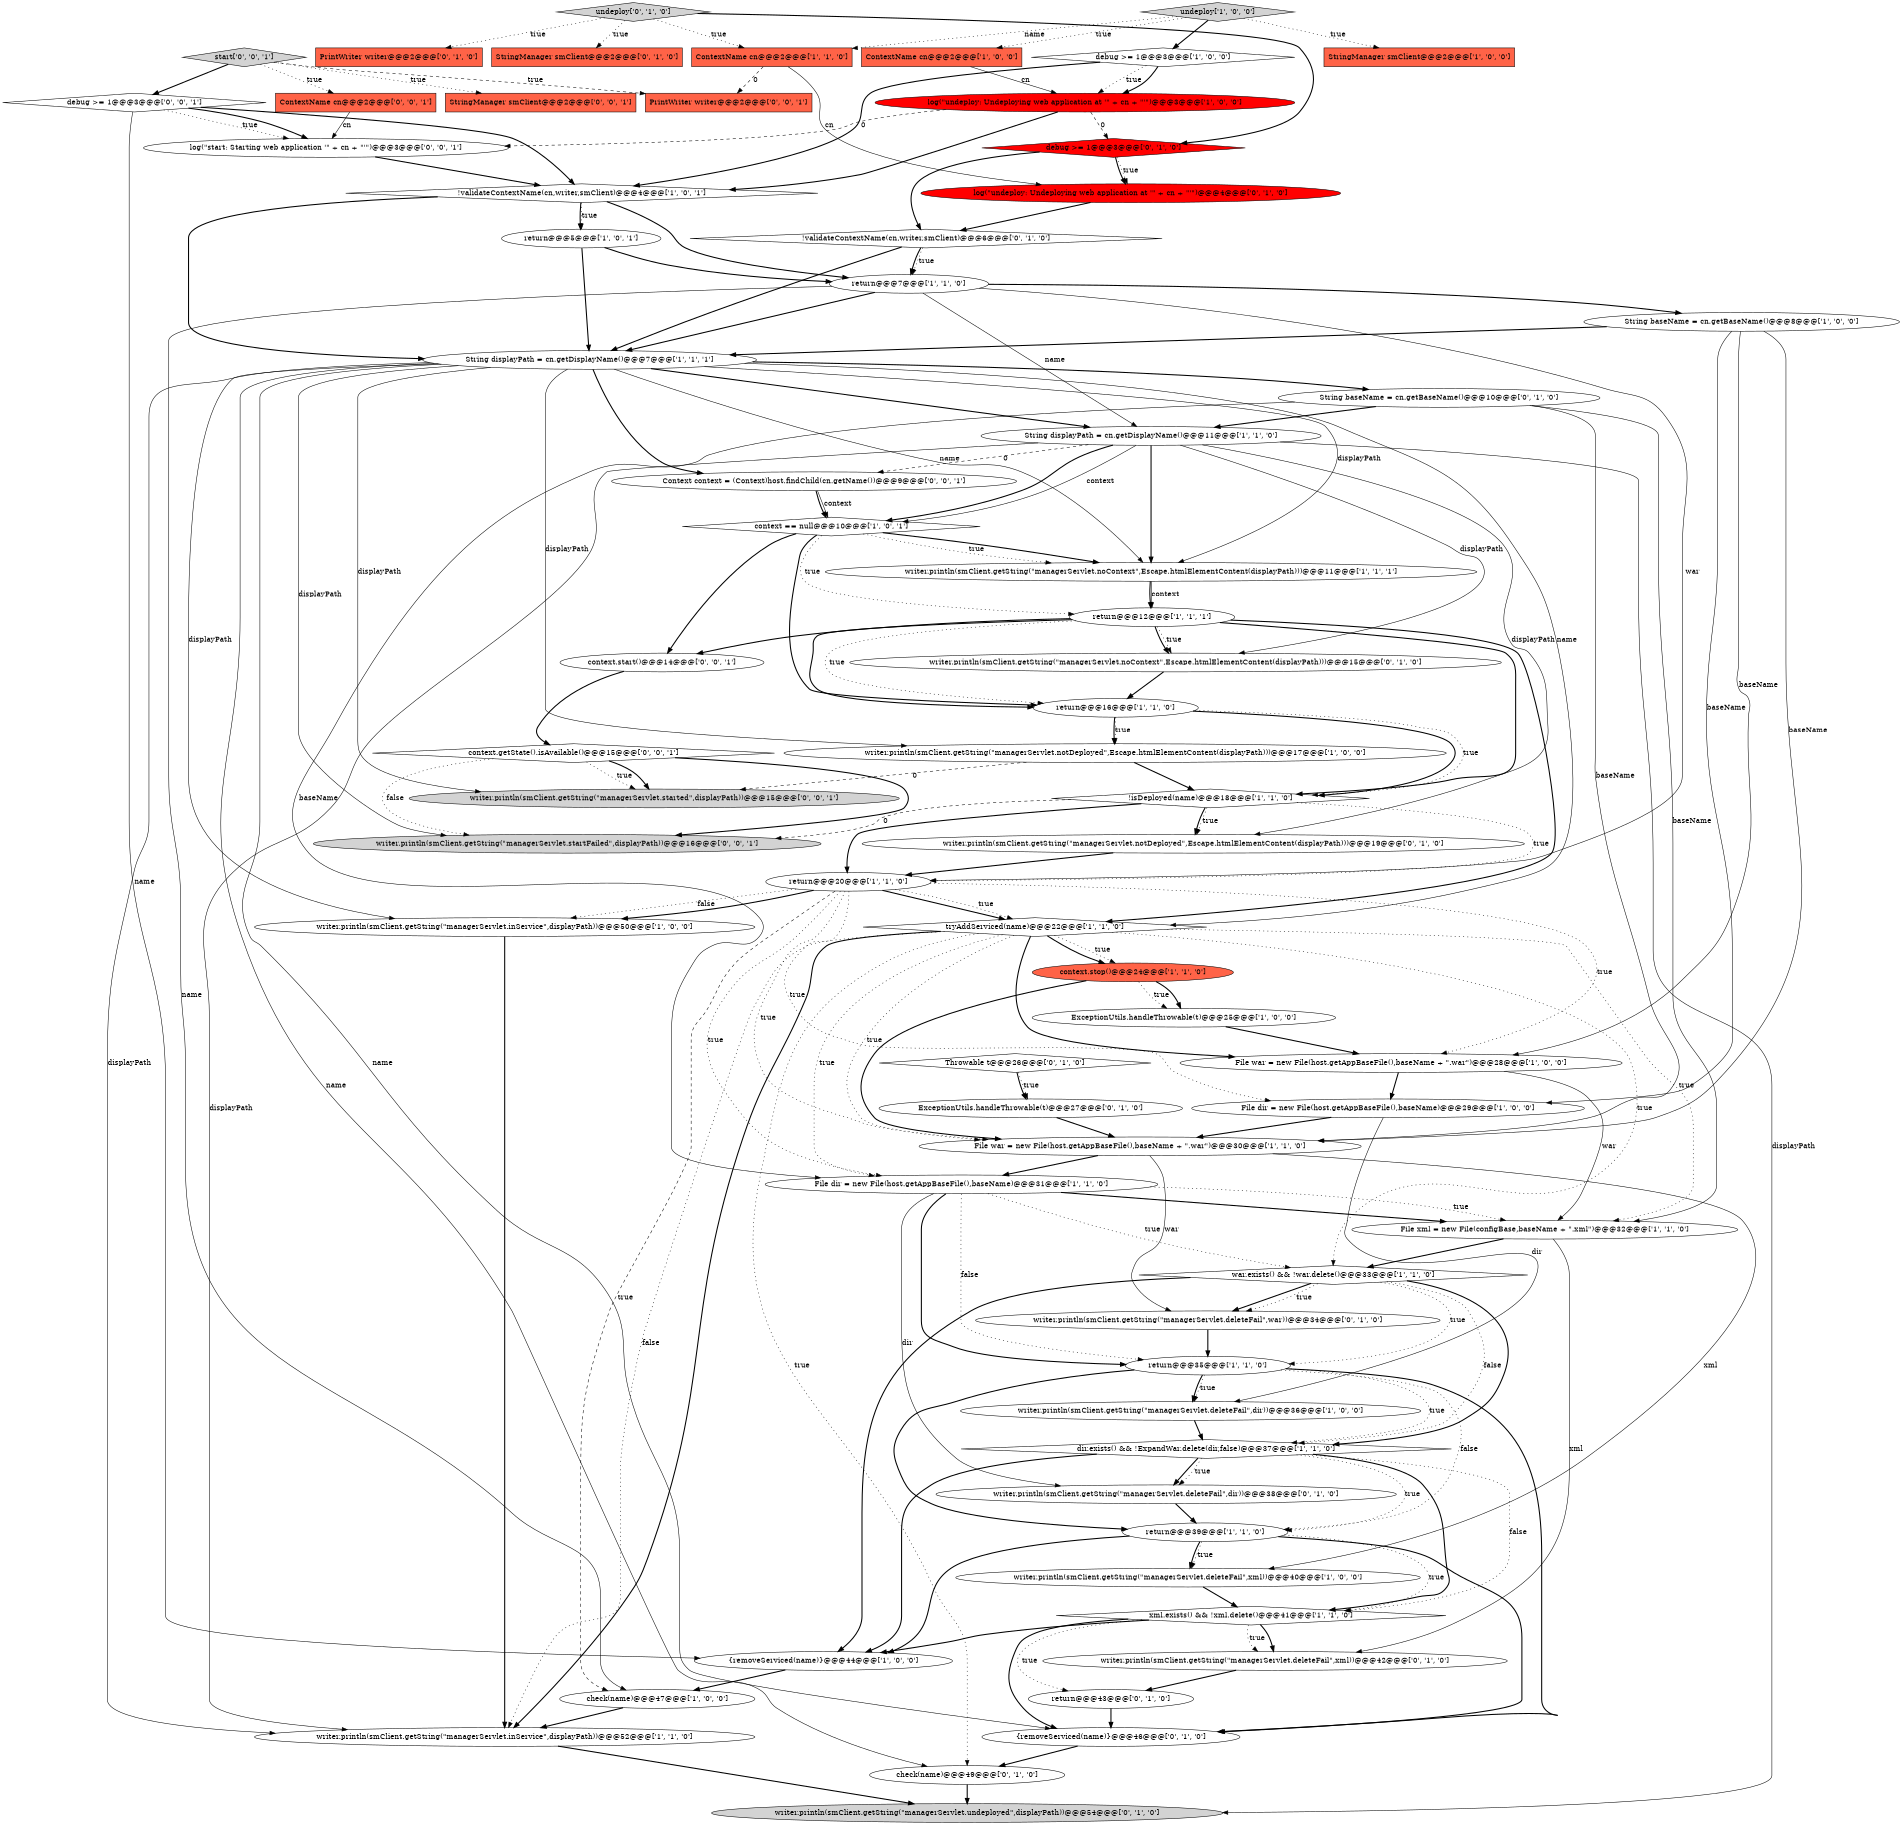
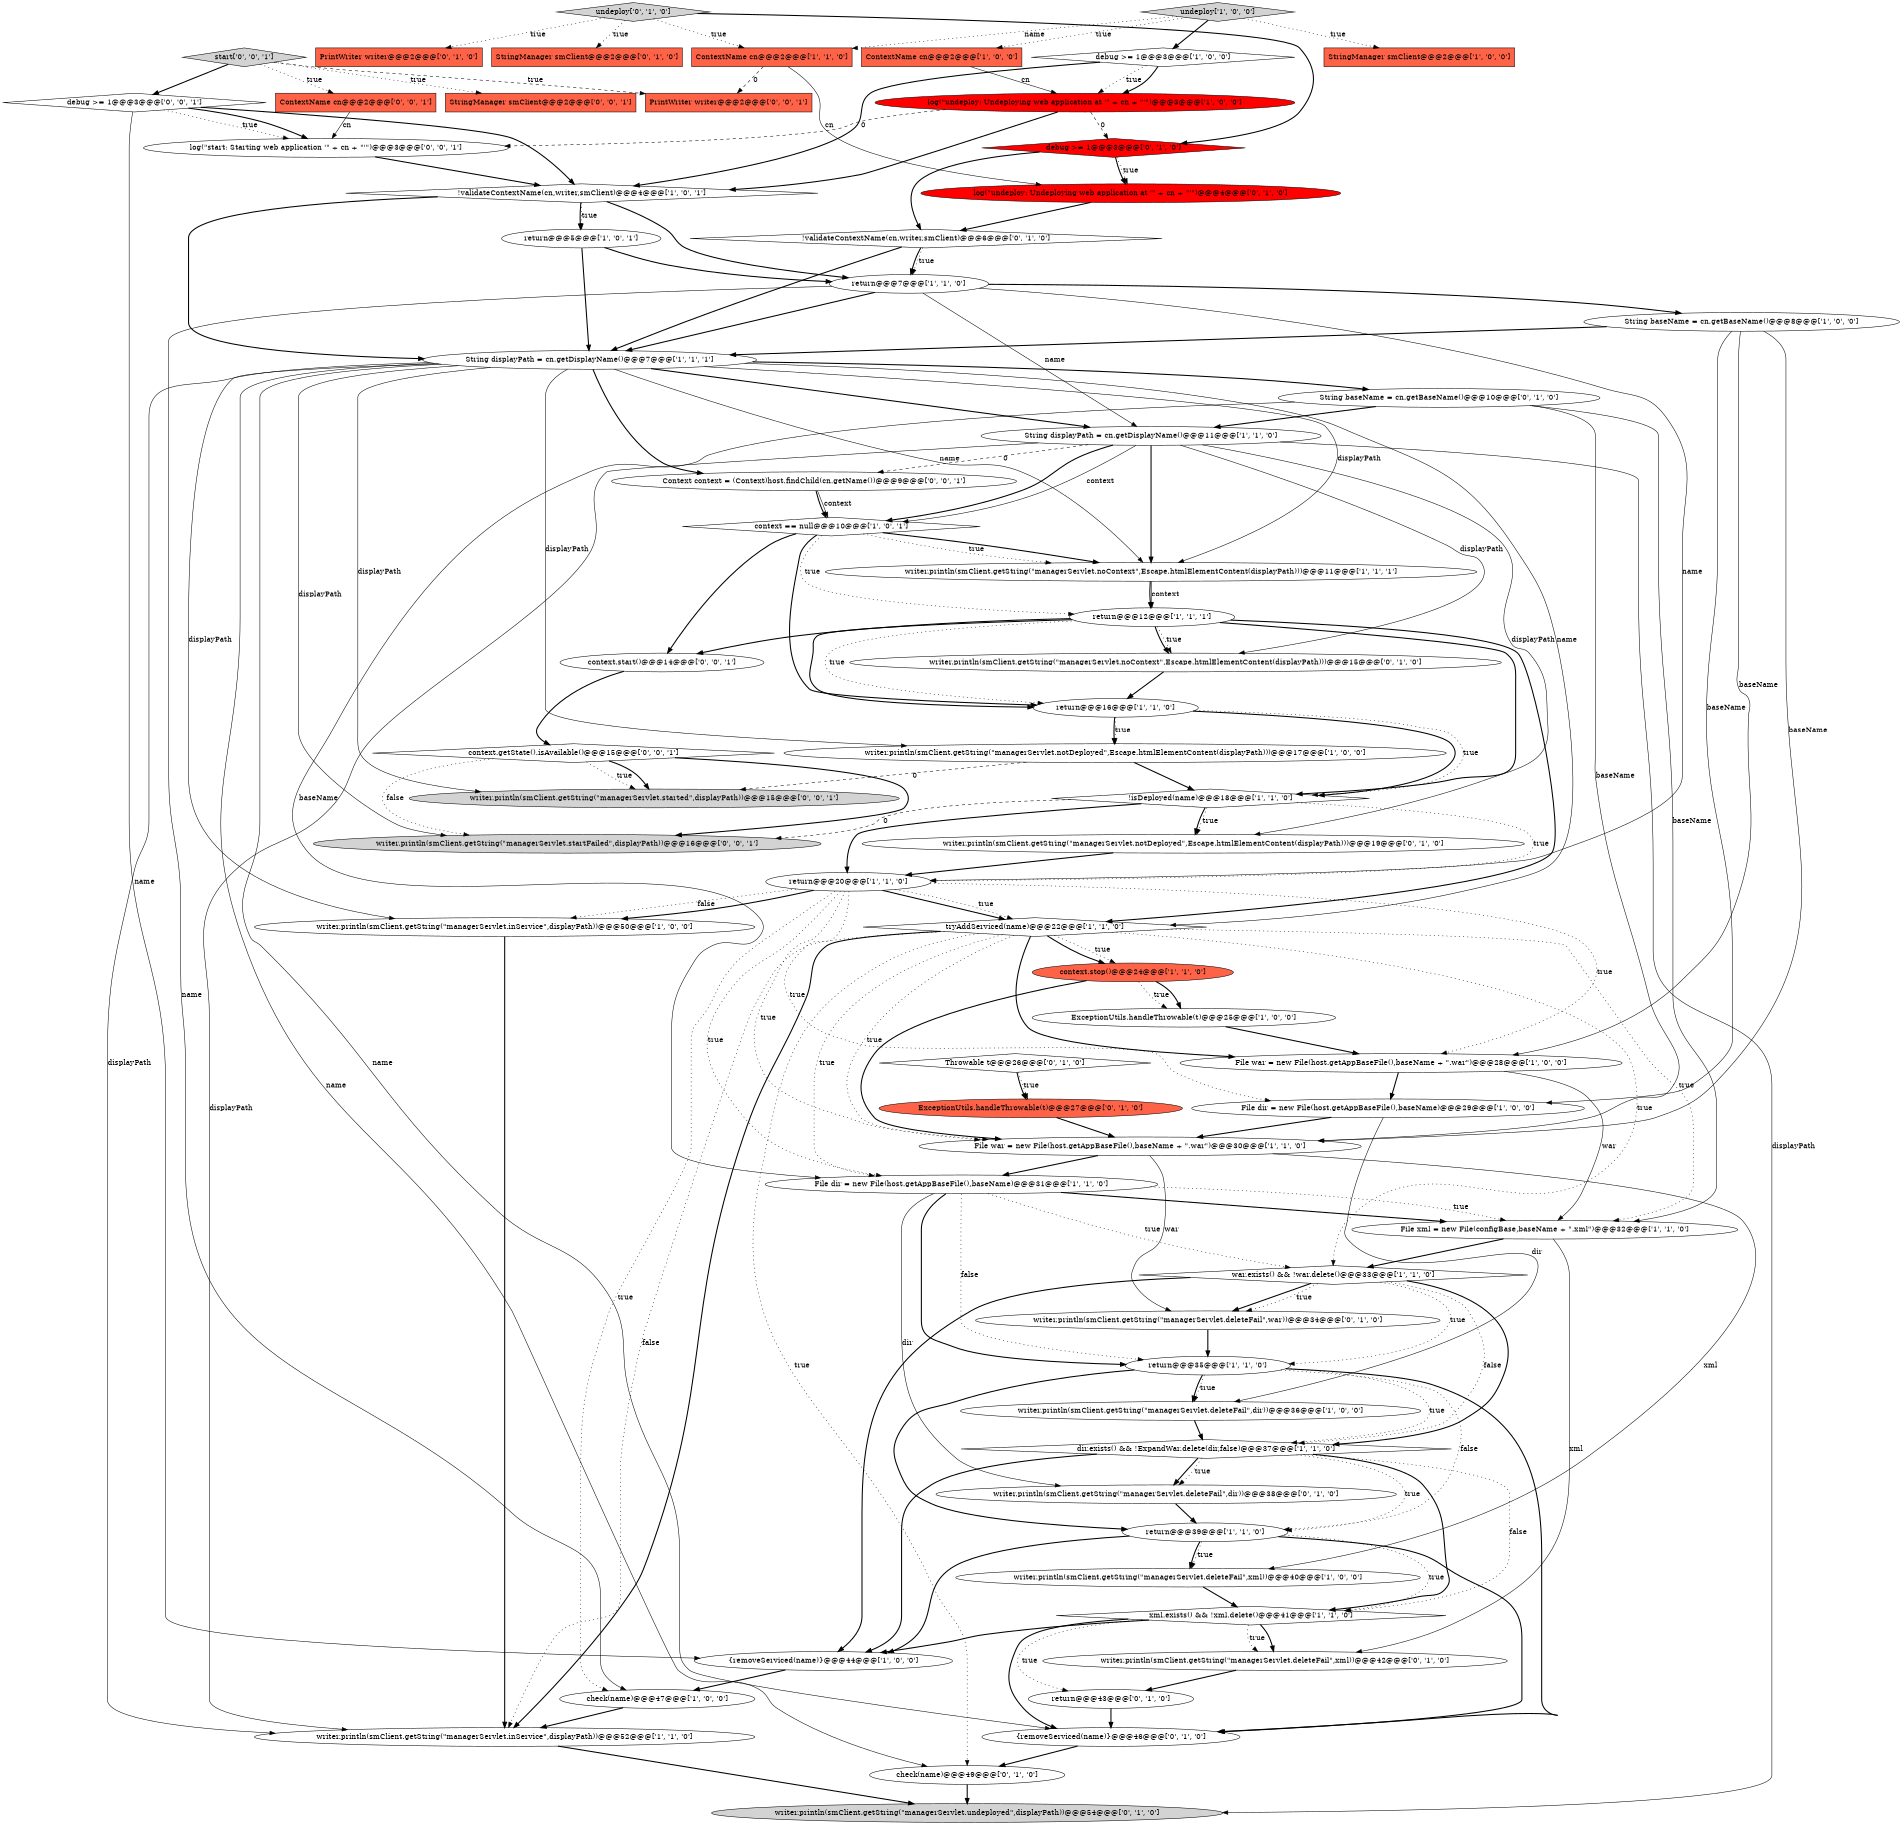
edge "return@@@7@@@['1', '1', '0']" -> "return@@@20@@@['1', '1', '0']": label "war" -> "name"
node "ExceptionUtils.handleThrowable(t)@@@27@@@['0', '1', '0']": fillcolor white -> tomato
edge "return@@@20@@@['1', '1', '0']" -> "check(name)@@@47@@@['1', '0', '0']": style dashed -> dotted
